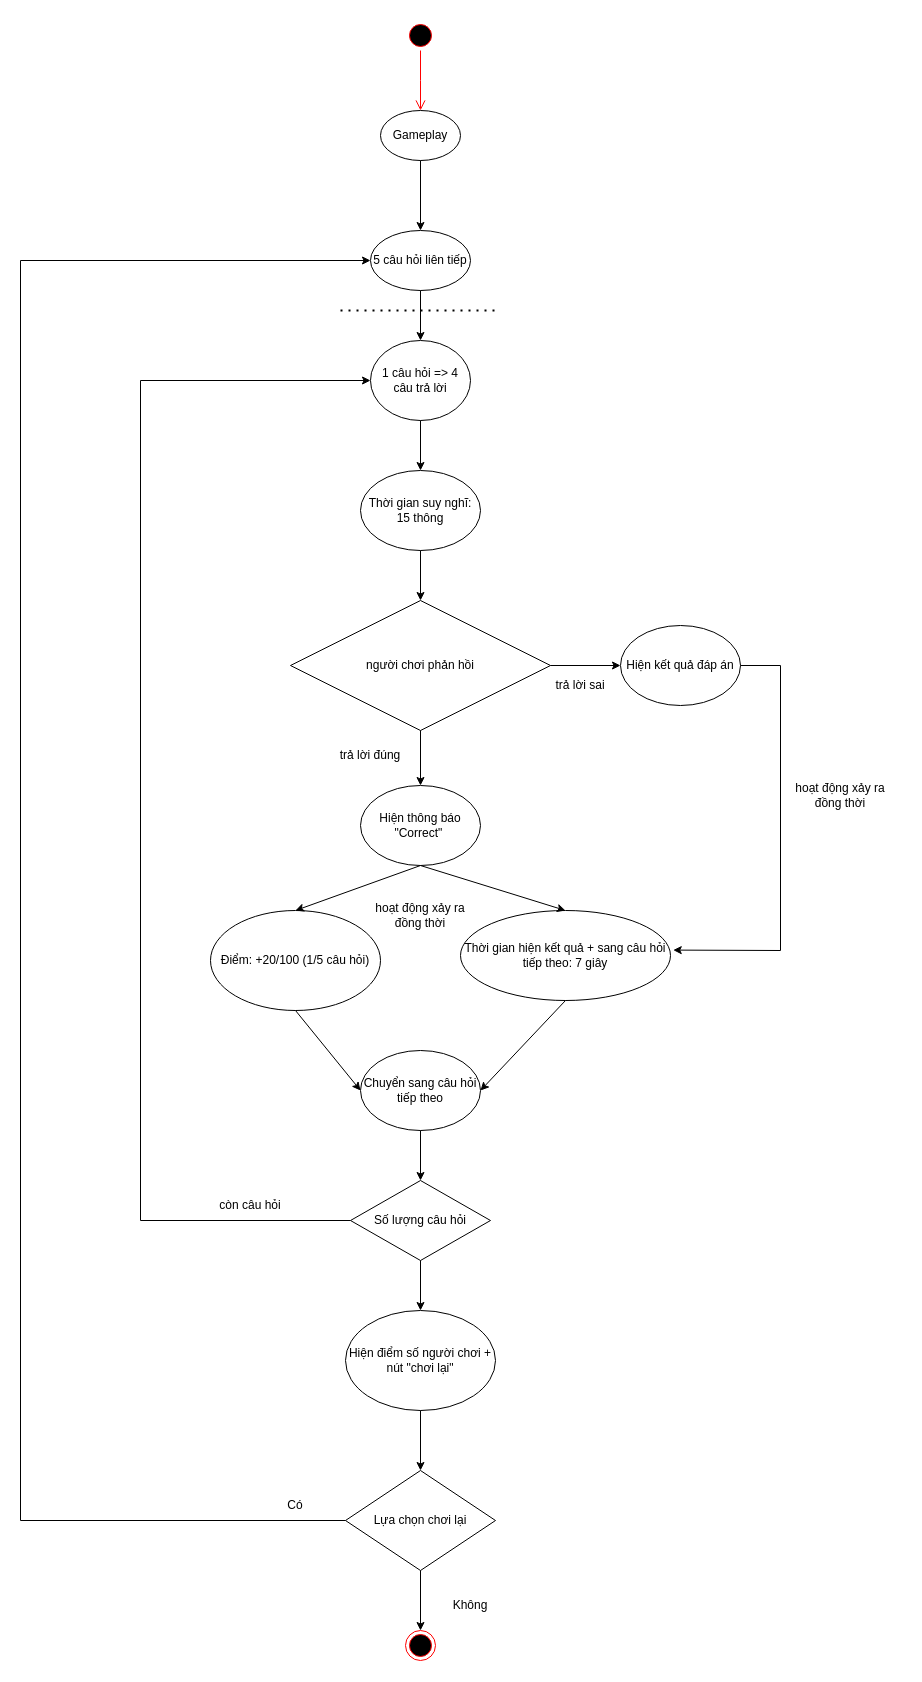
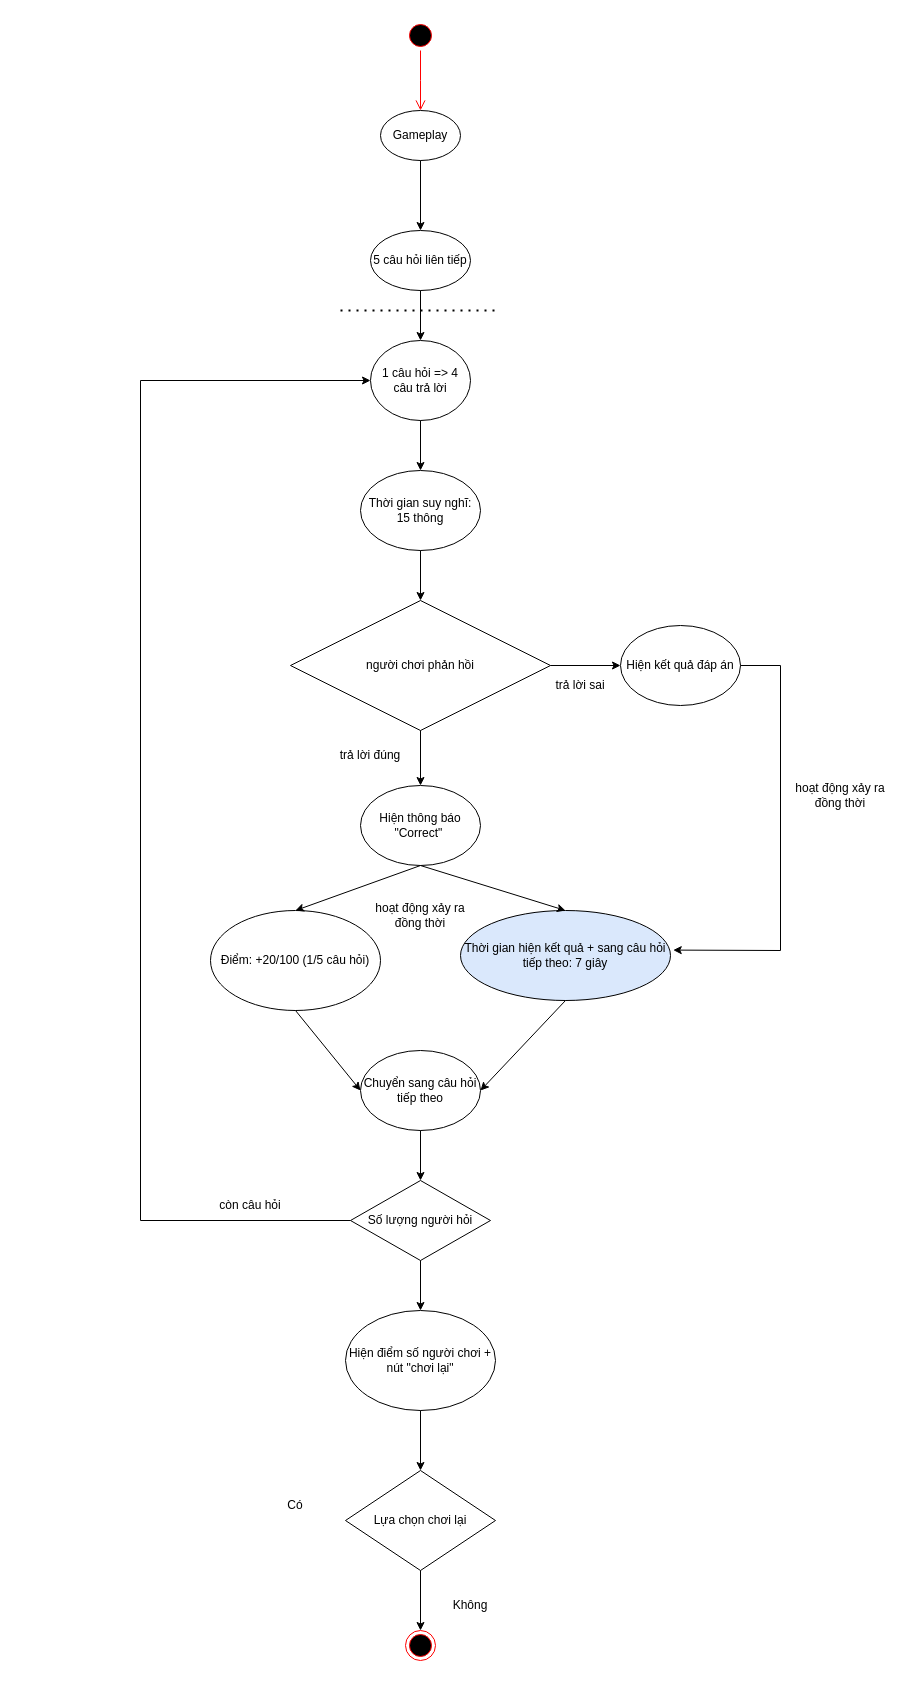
edge "Lựa chọn chơi lại" -> "5 câu hỏi liên tiếp": removed
node "Thời gian hiện kết quả + sang câu hỏi tiếp theo: 7 giây": fillcolor #ffffff -> #dae8fc
node "Số lượng câu hỏi": label "Số lượng câu hỏi" -> "Số lượng người hỏi"
